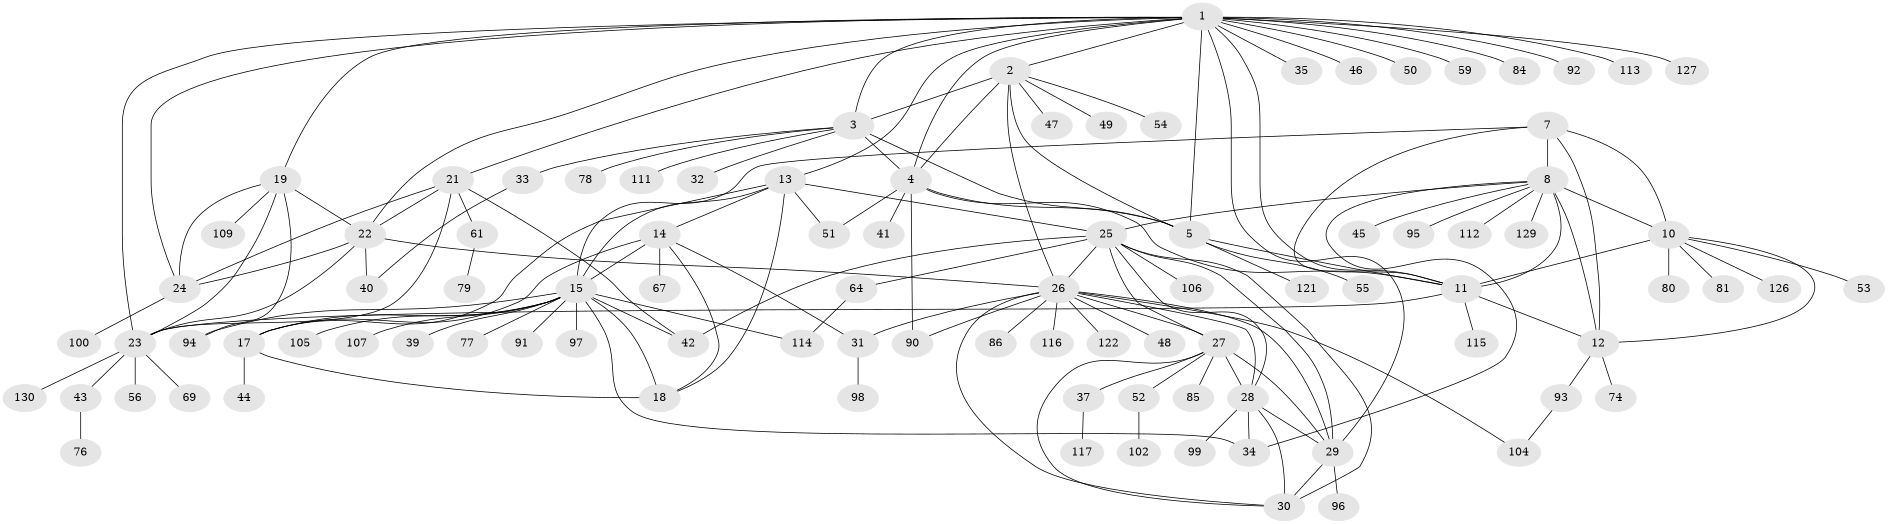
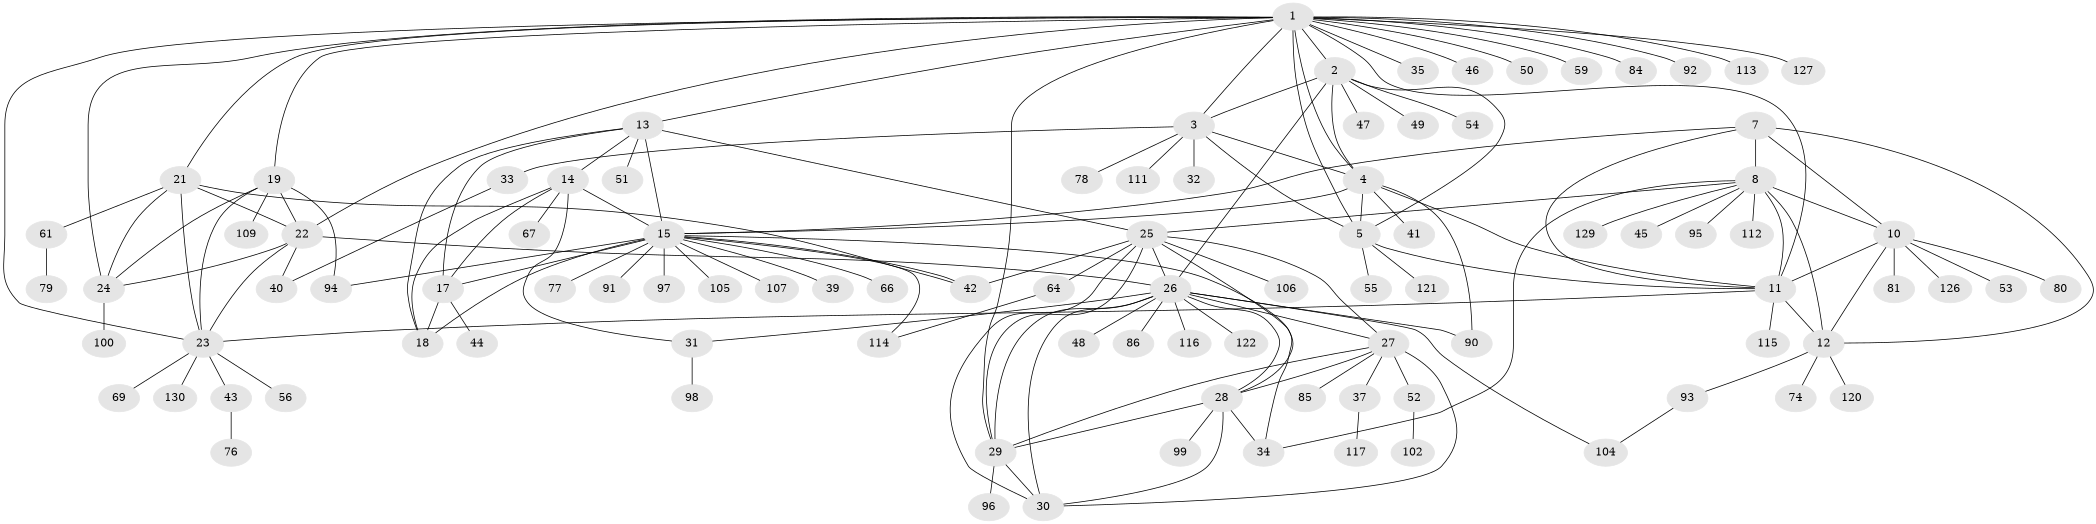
edge "4" -- "51": now "4" -- "15"
node "66": added
node "120": added
